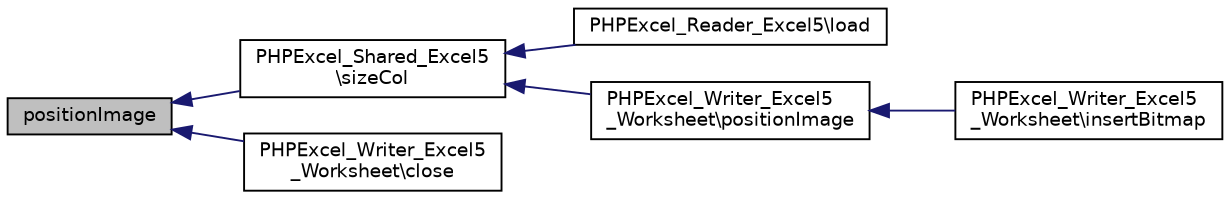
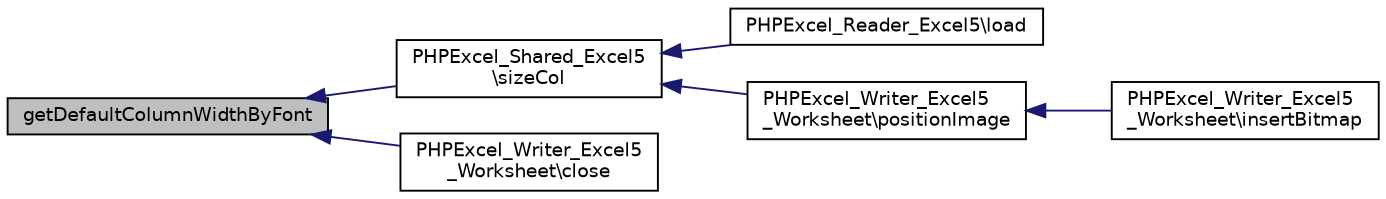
node "positionImage": label "positionImage" -> "getDefaultColumnWidthByFont"
